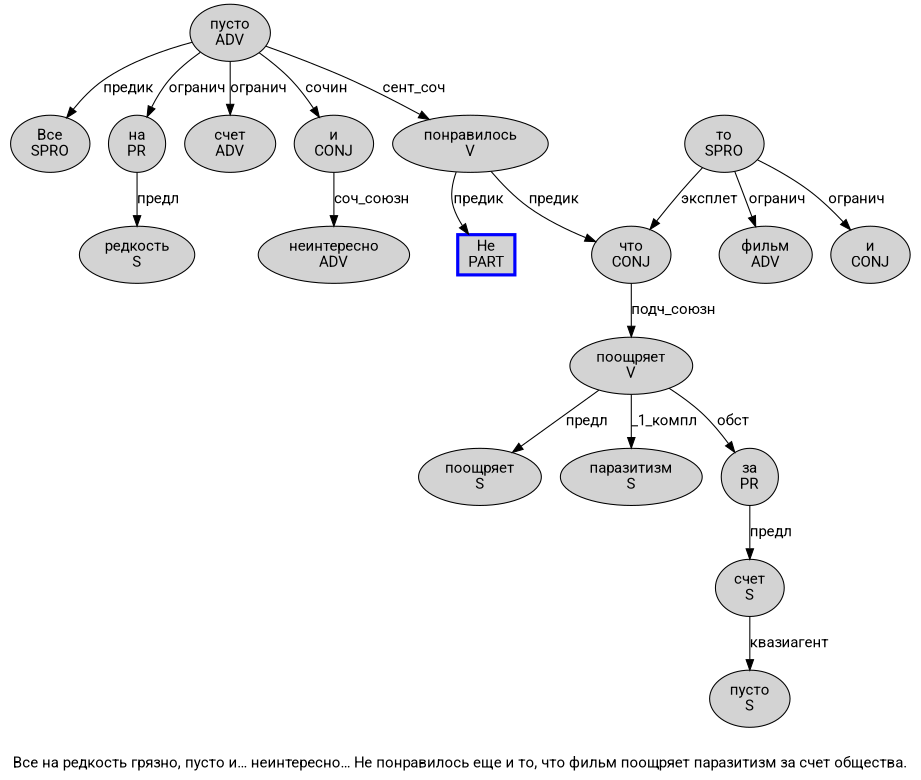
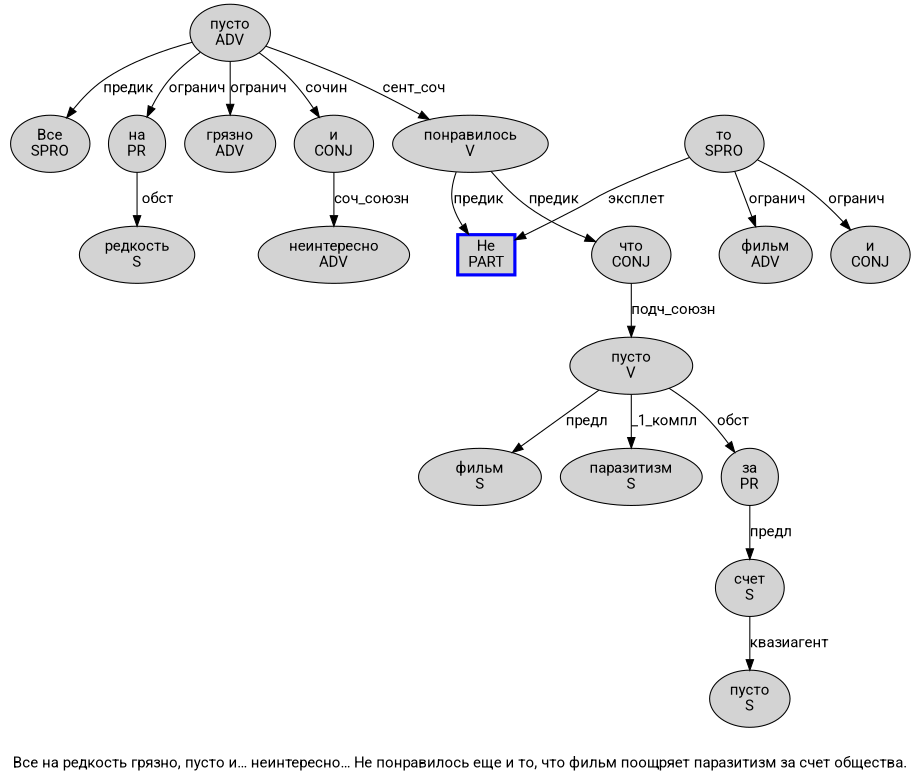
node "счет ADV": label "счет ADV" -> "грязно ADV"
edge "то SPRO" -> "что CONJ": now "то SPRO" -> "Не PART"
edge "на PR" -> "редкость S": label "предл" -> "обст"
node "поощряет V": label "поощряет V" -> "пусто V"
node "поощряет S": label "поощряет S" -> "фильм S"
